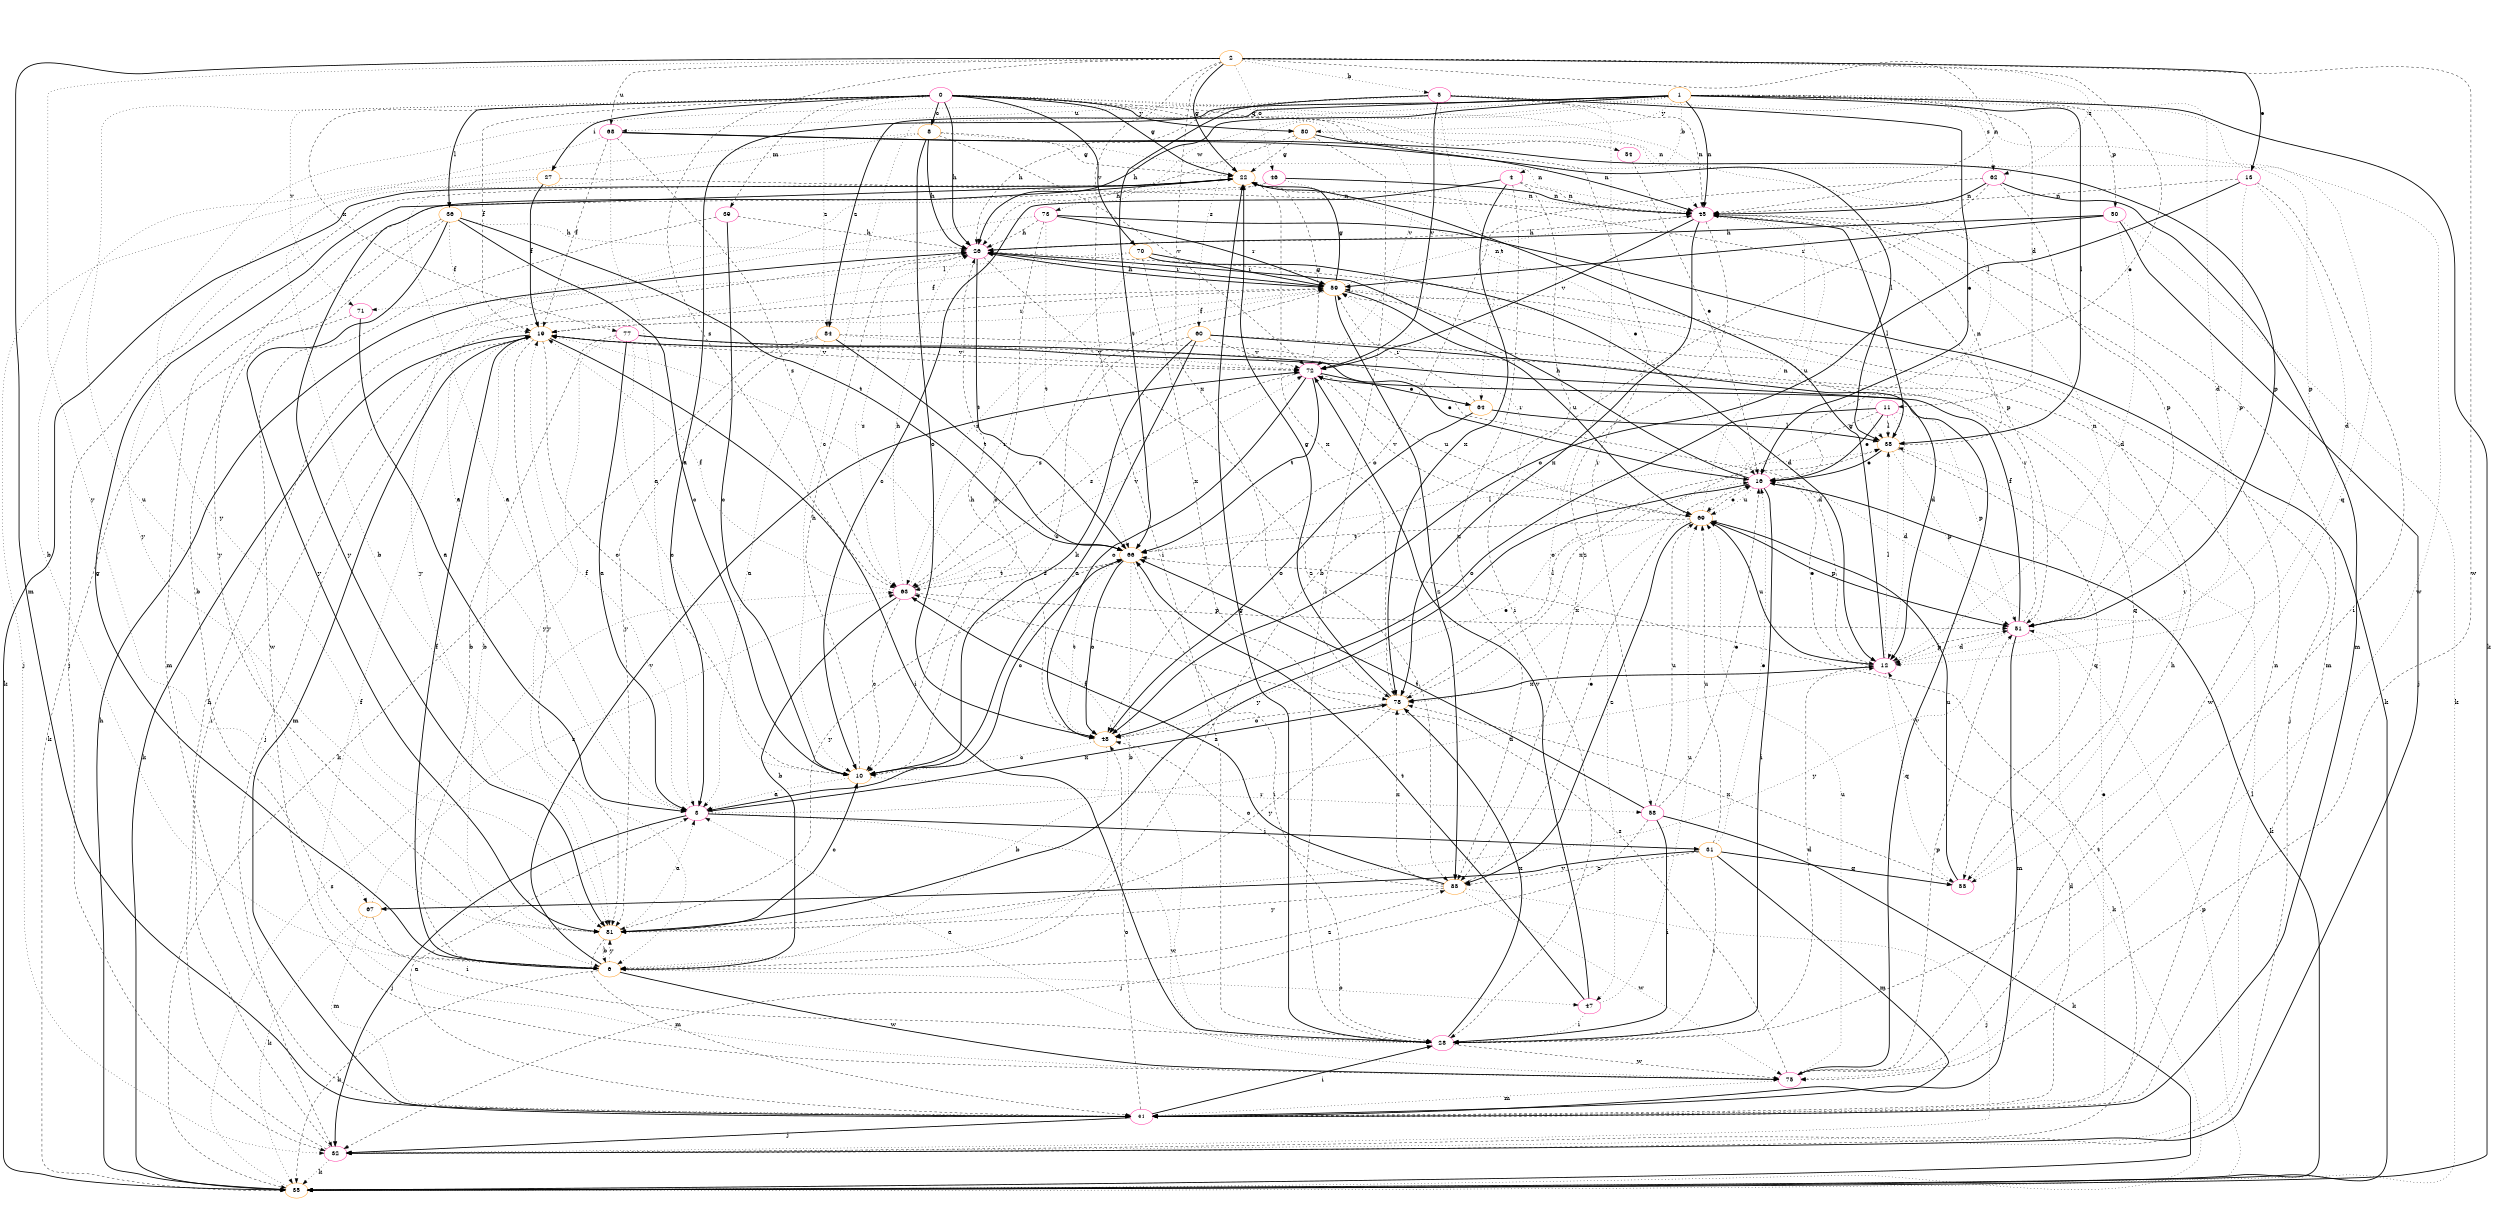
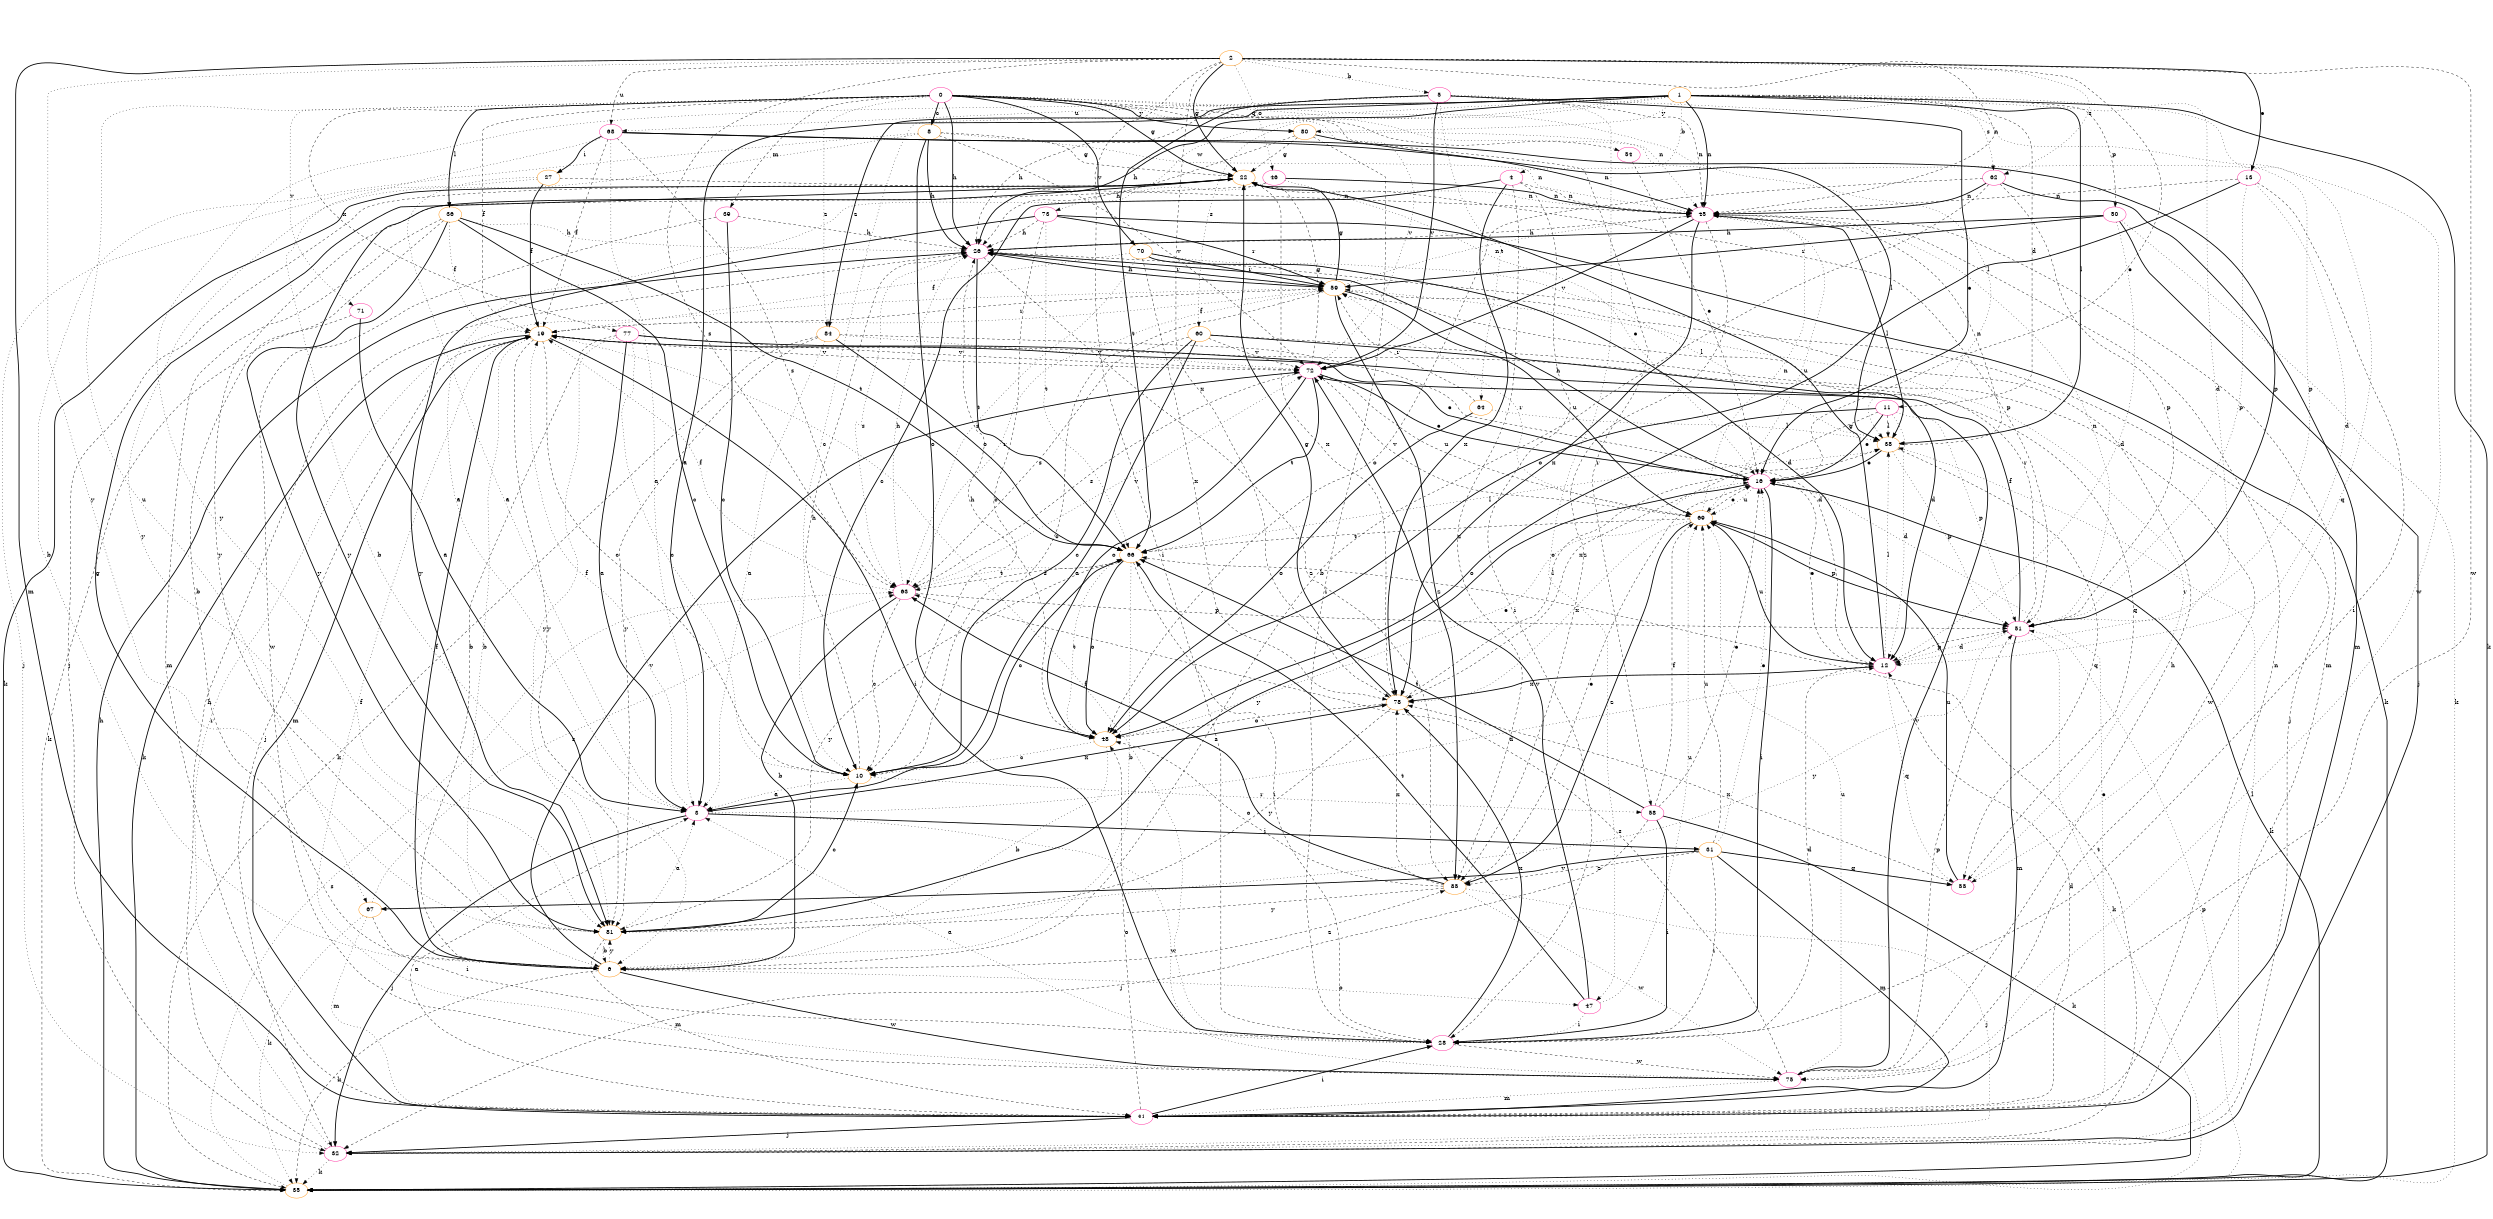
edge "0" -> "27": now "68" -> "27"
edge "70" -> "71": now "70" -> "38"
edge "32" -> "59": style dashed -> dotted
edge "73" -> "81": style dotted -> bold
edge "72" -> "64": now "72" -> "16"
edge "64" -> "38": style bold -> dotted
edge "84" -> "66": label "t" -> "o"
edge "60" -> "10": label "k" -> "c"
edge "58" -> "69": label "u" -> "f"
edge "28" -> "22": removed, label "g"
